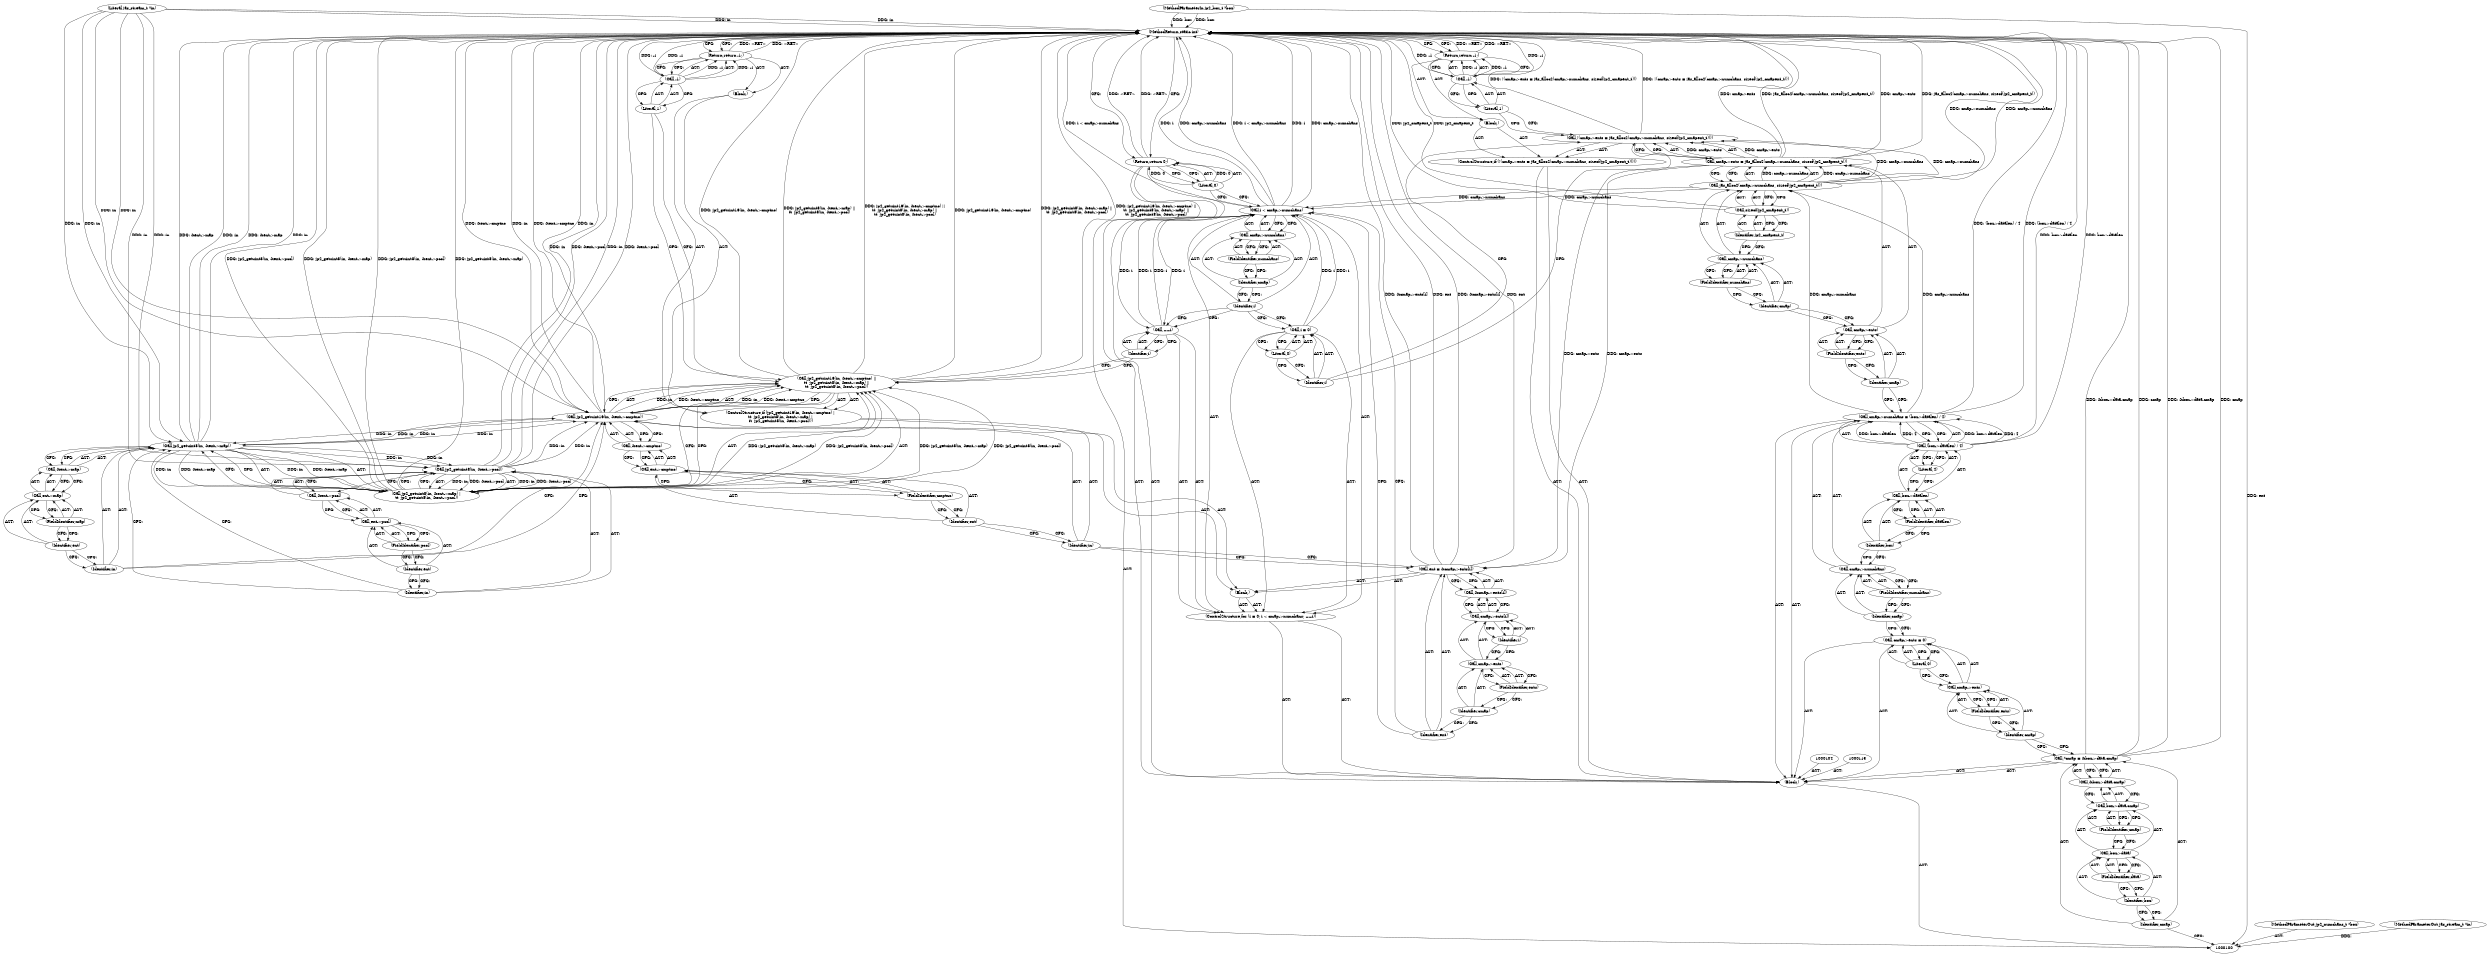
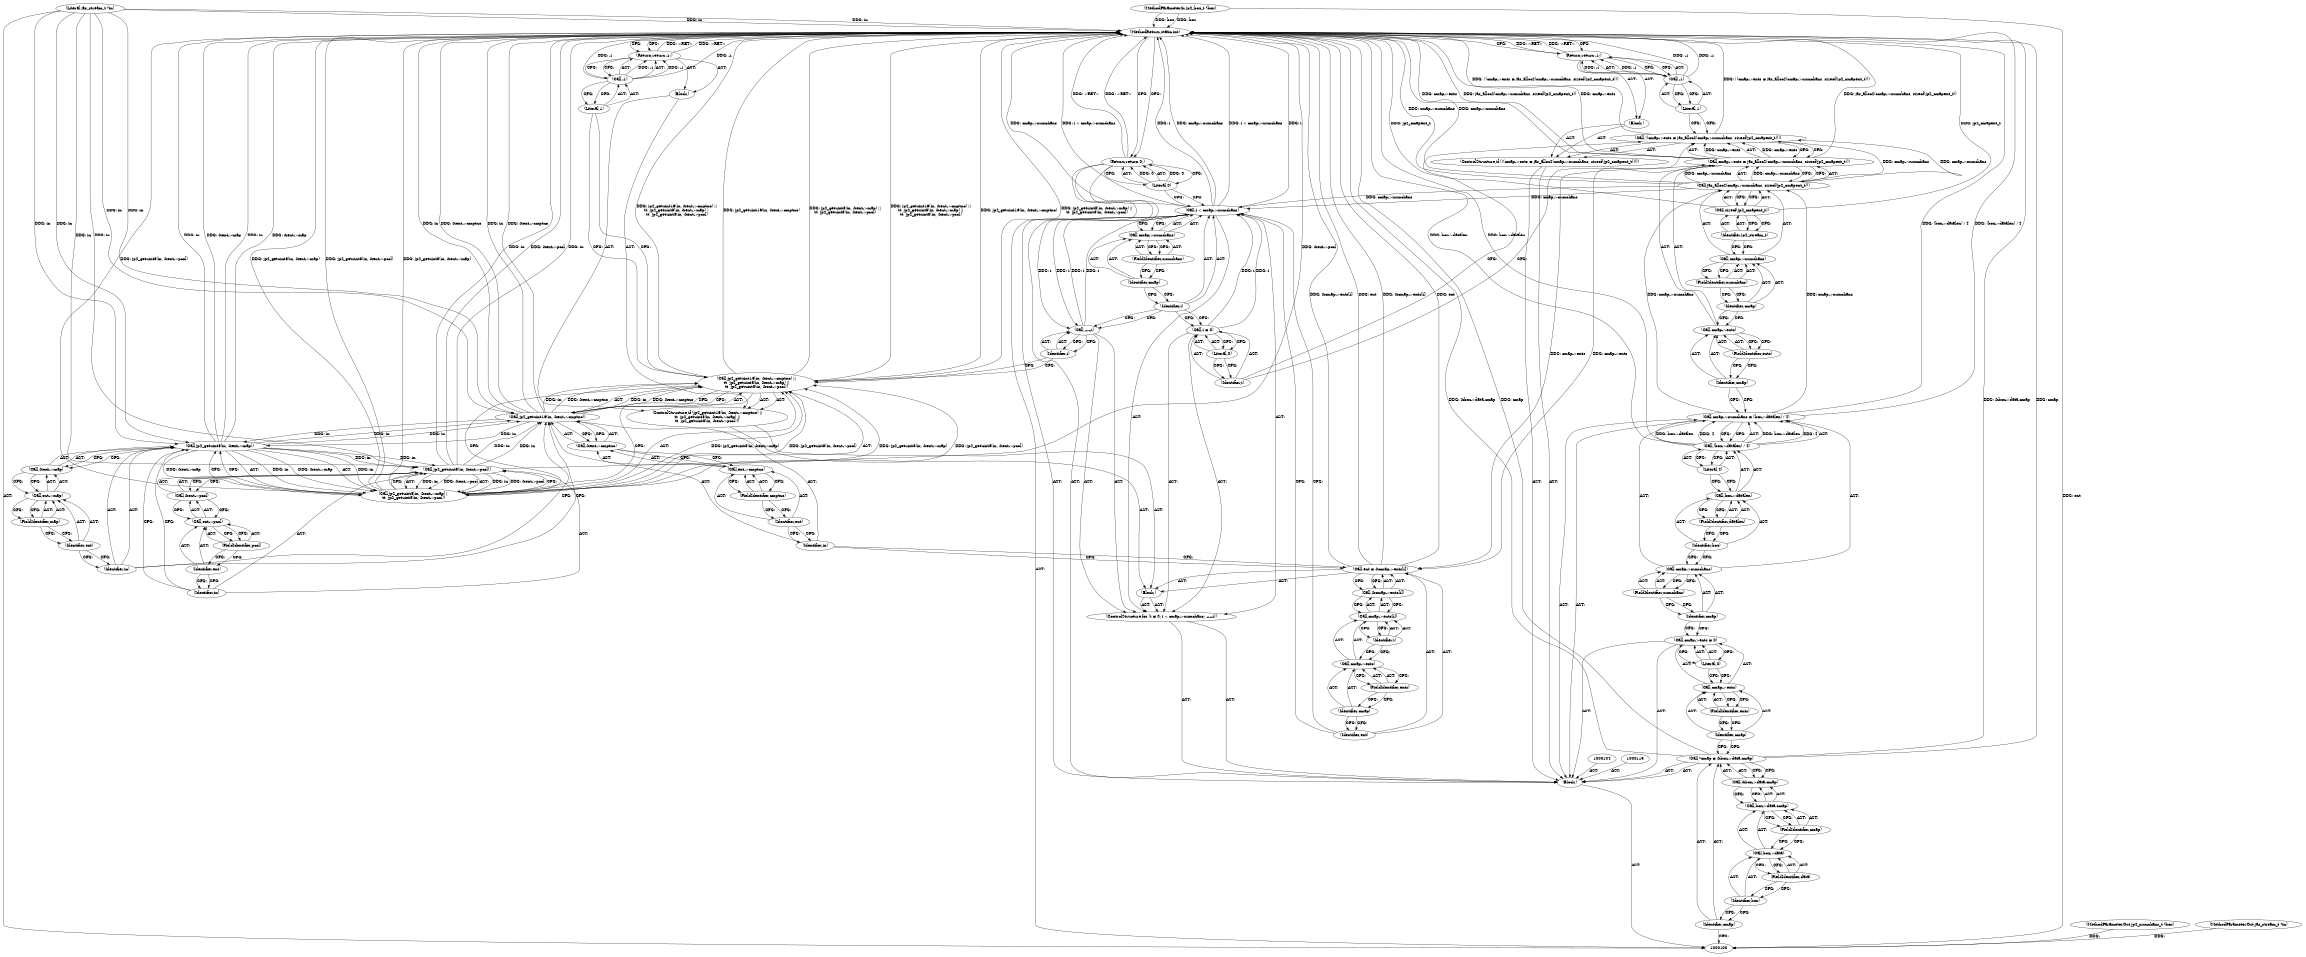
node "(Identifier,jp2_cmapent_t)": label "(Identifier,jp2_cmapent_t)" -> "(Identifier,jp2_stream_t)"
edge "(MethodParameterOut,jp2_numchans_t *box)" -> "1000100": label "AST: " -> "DDG: "
edge "(Literal,jas_stream_t *in)" -> "1000100": added, label "AST:"
